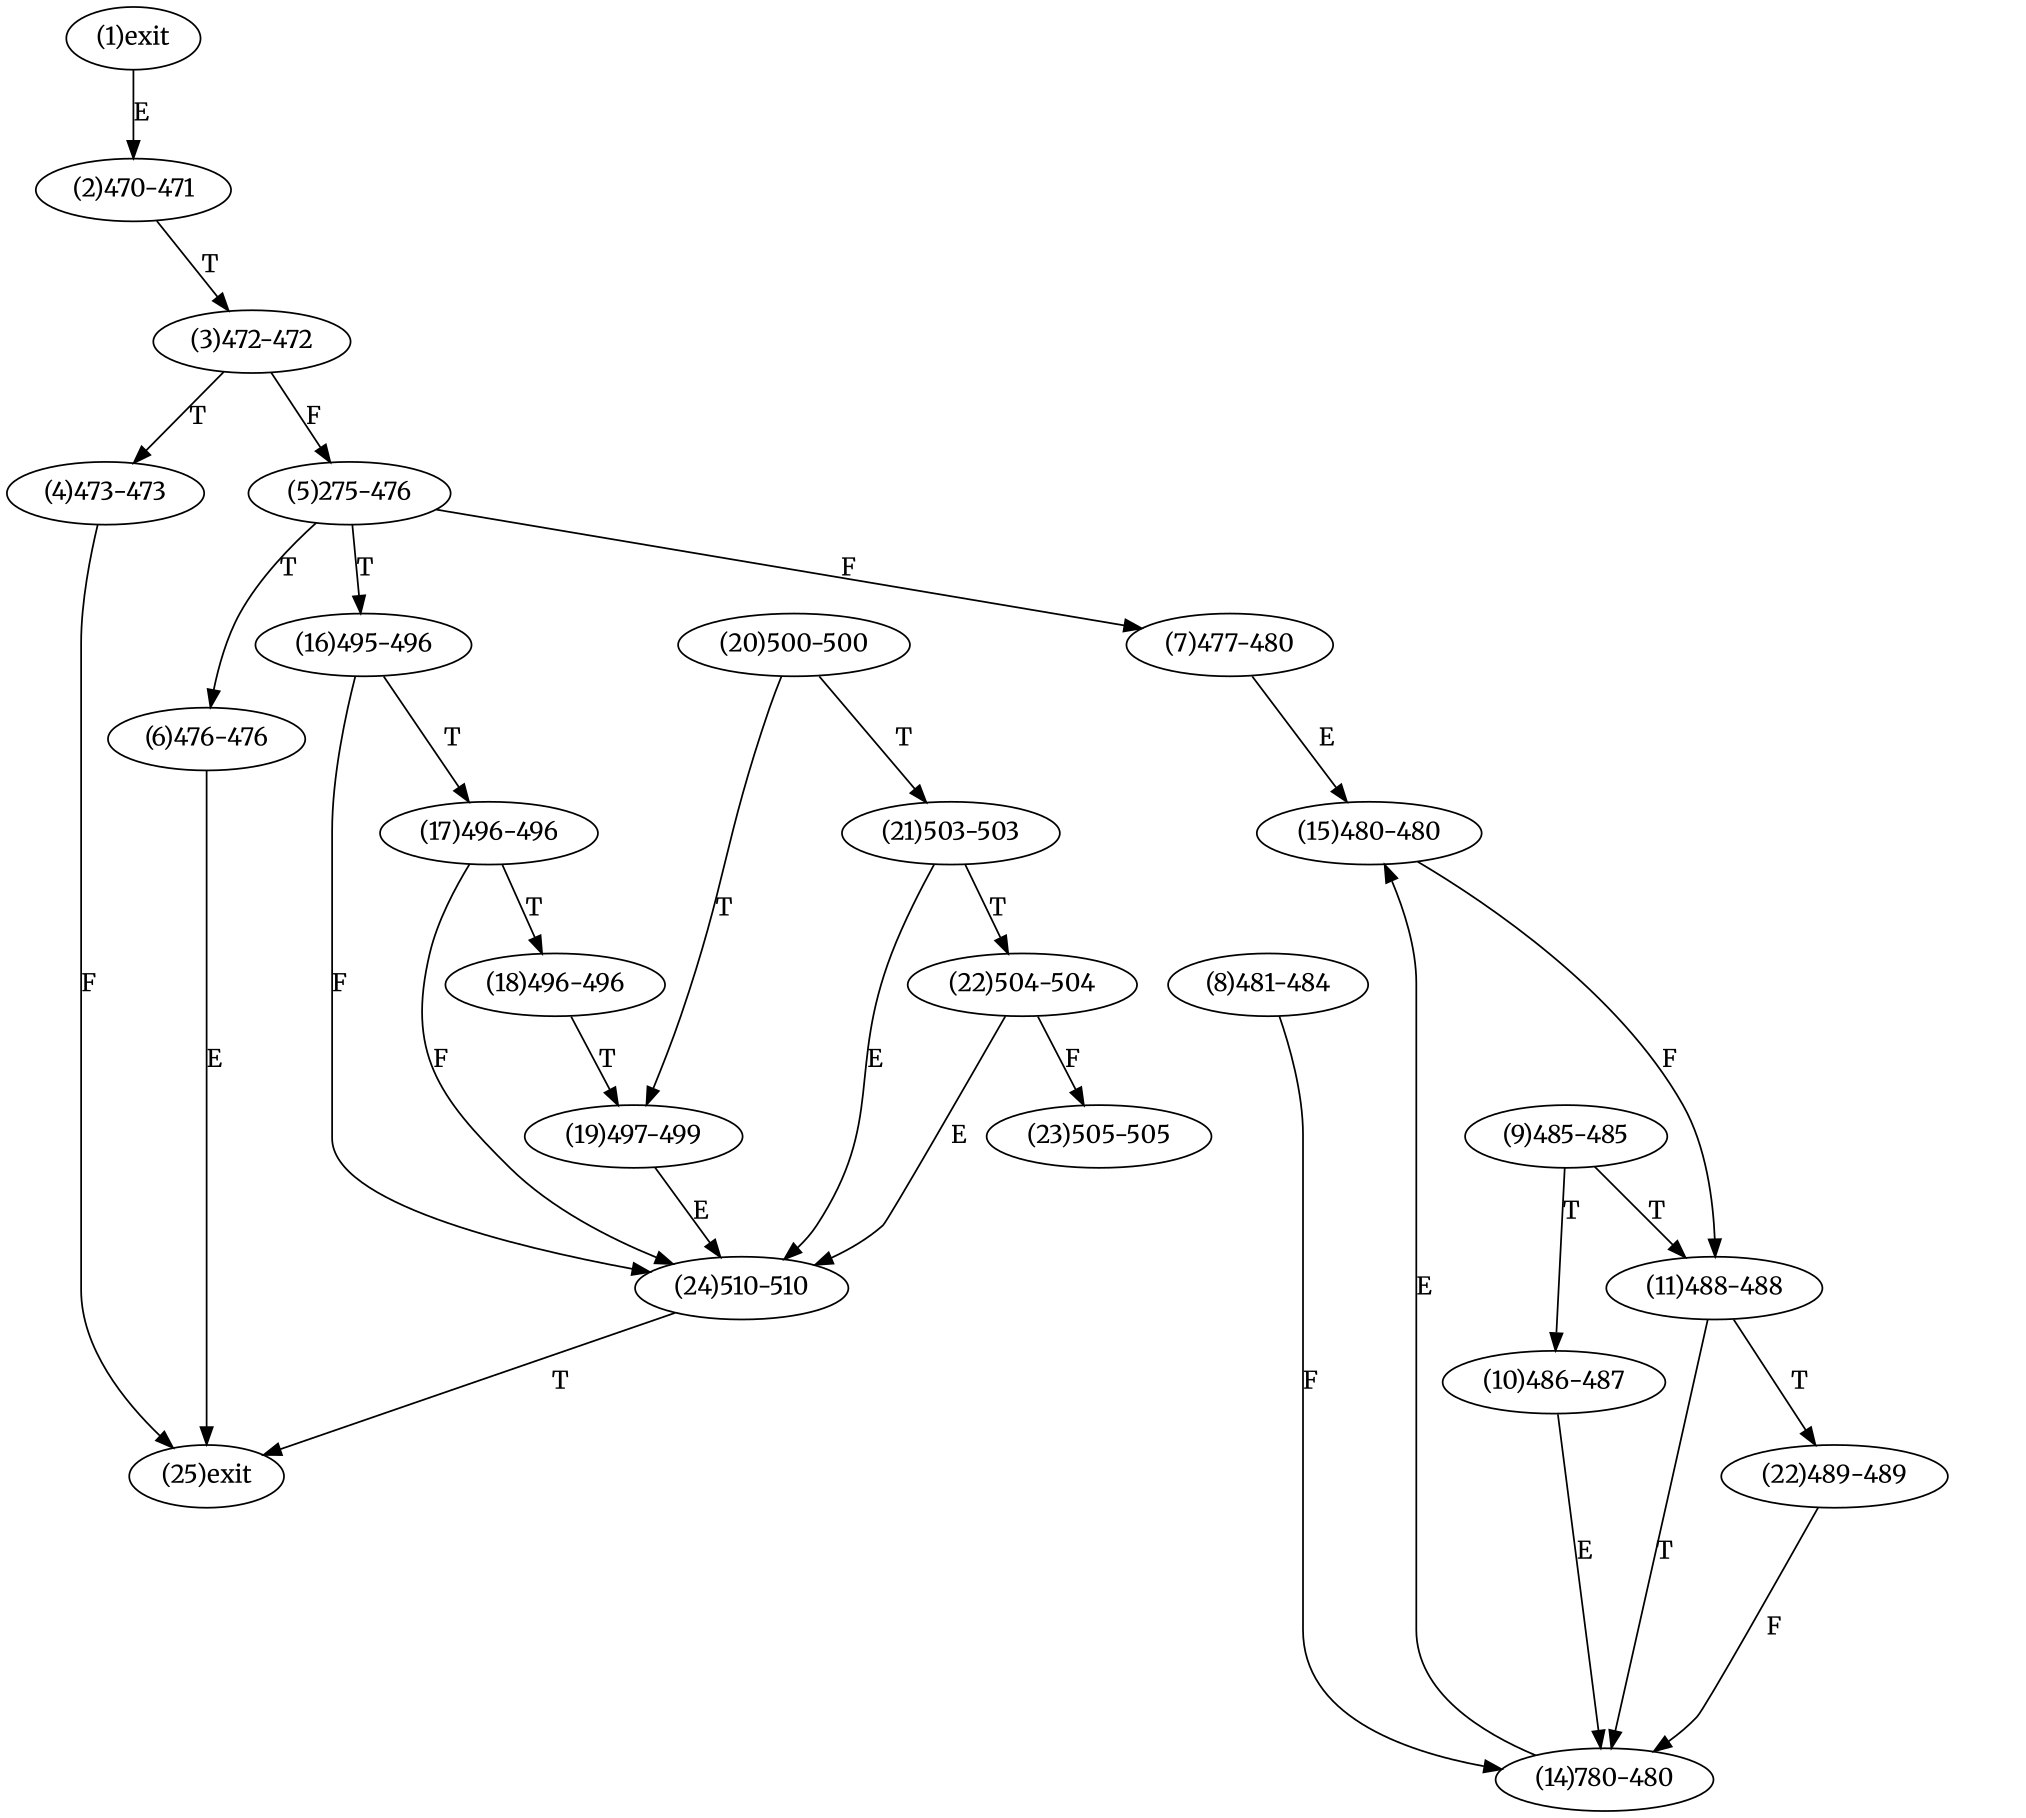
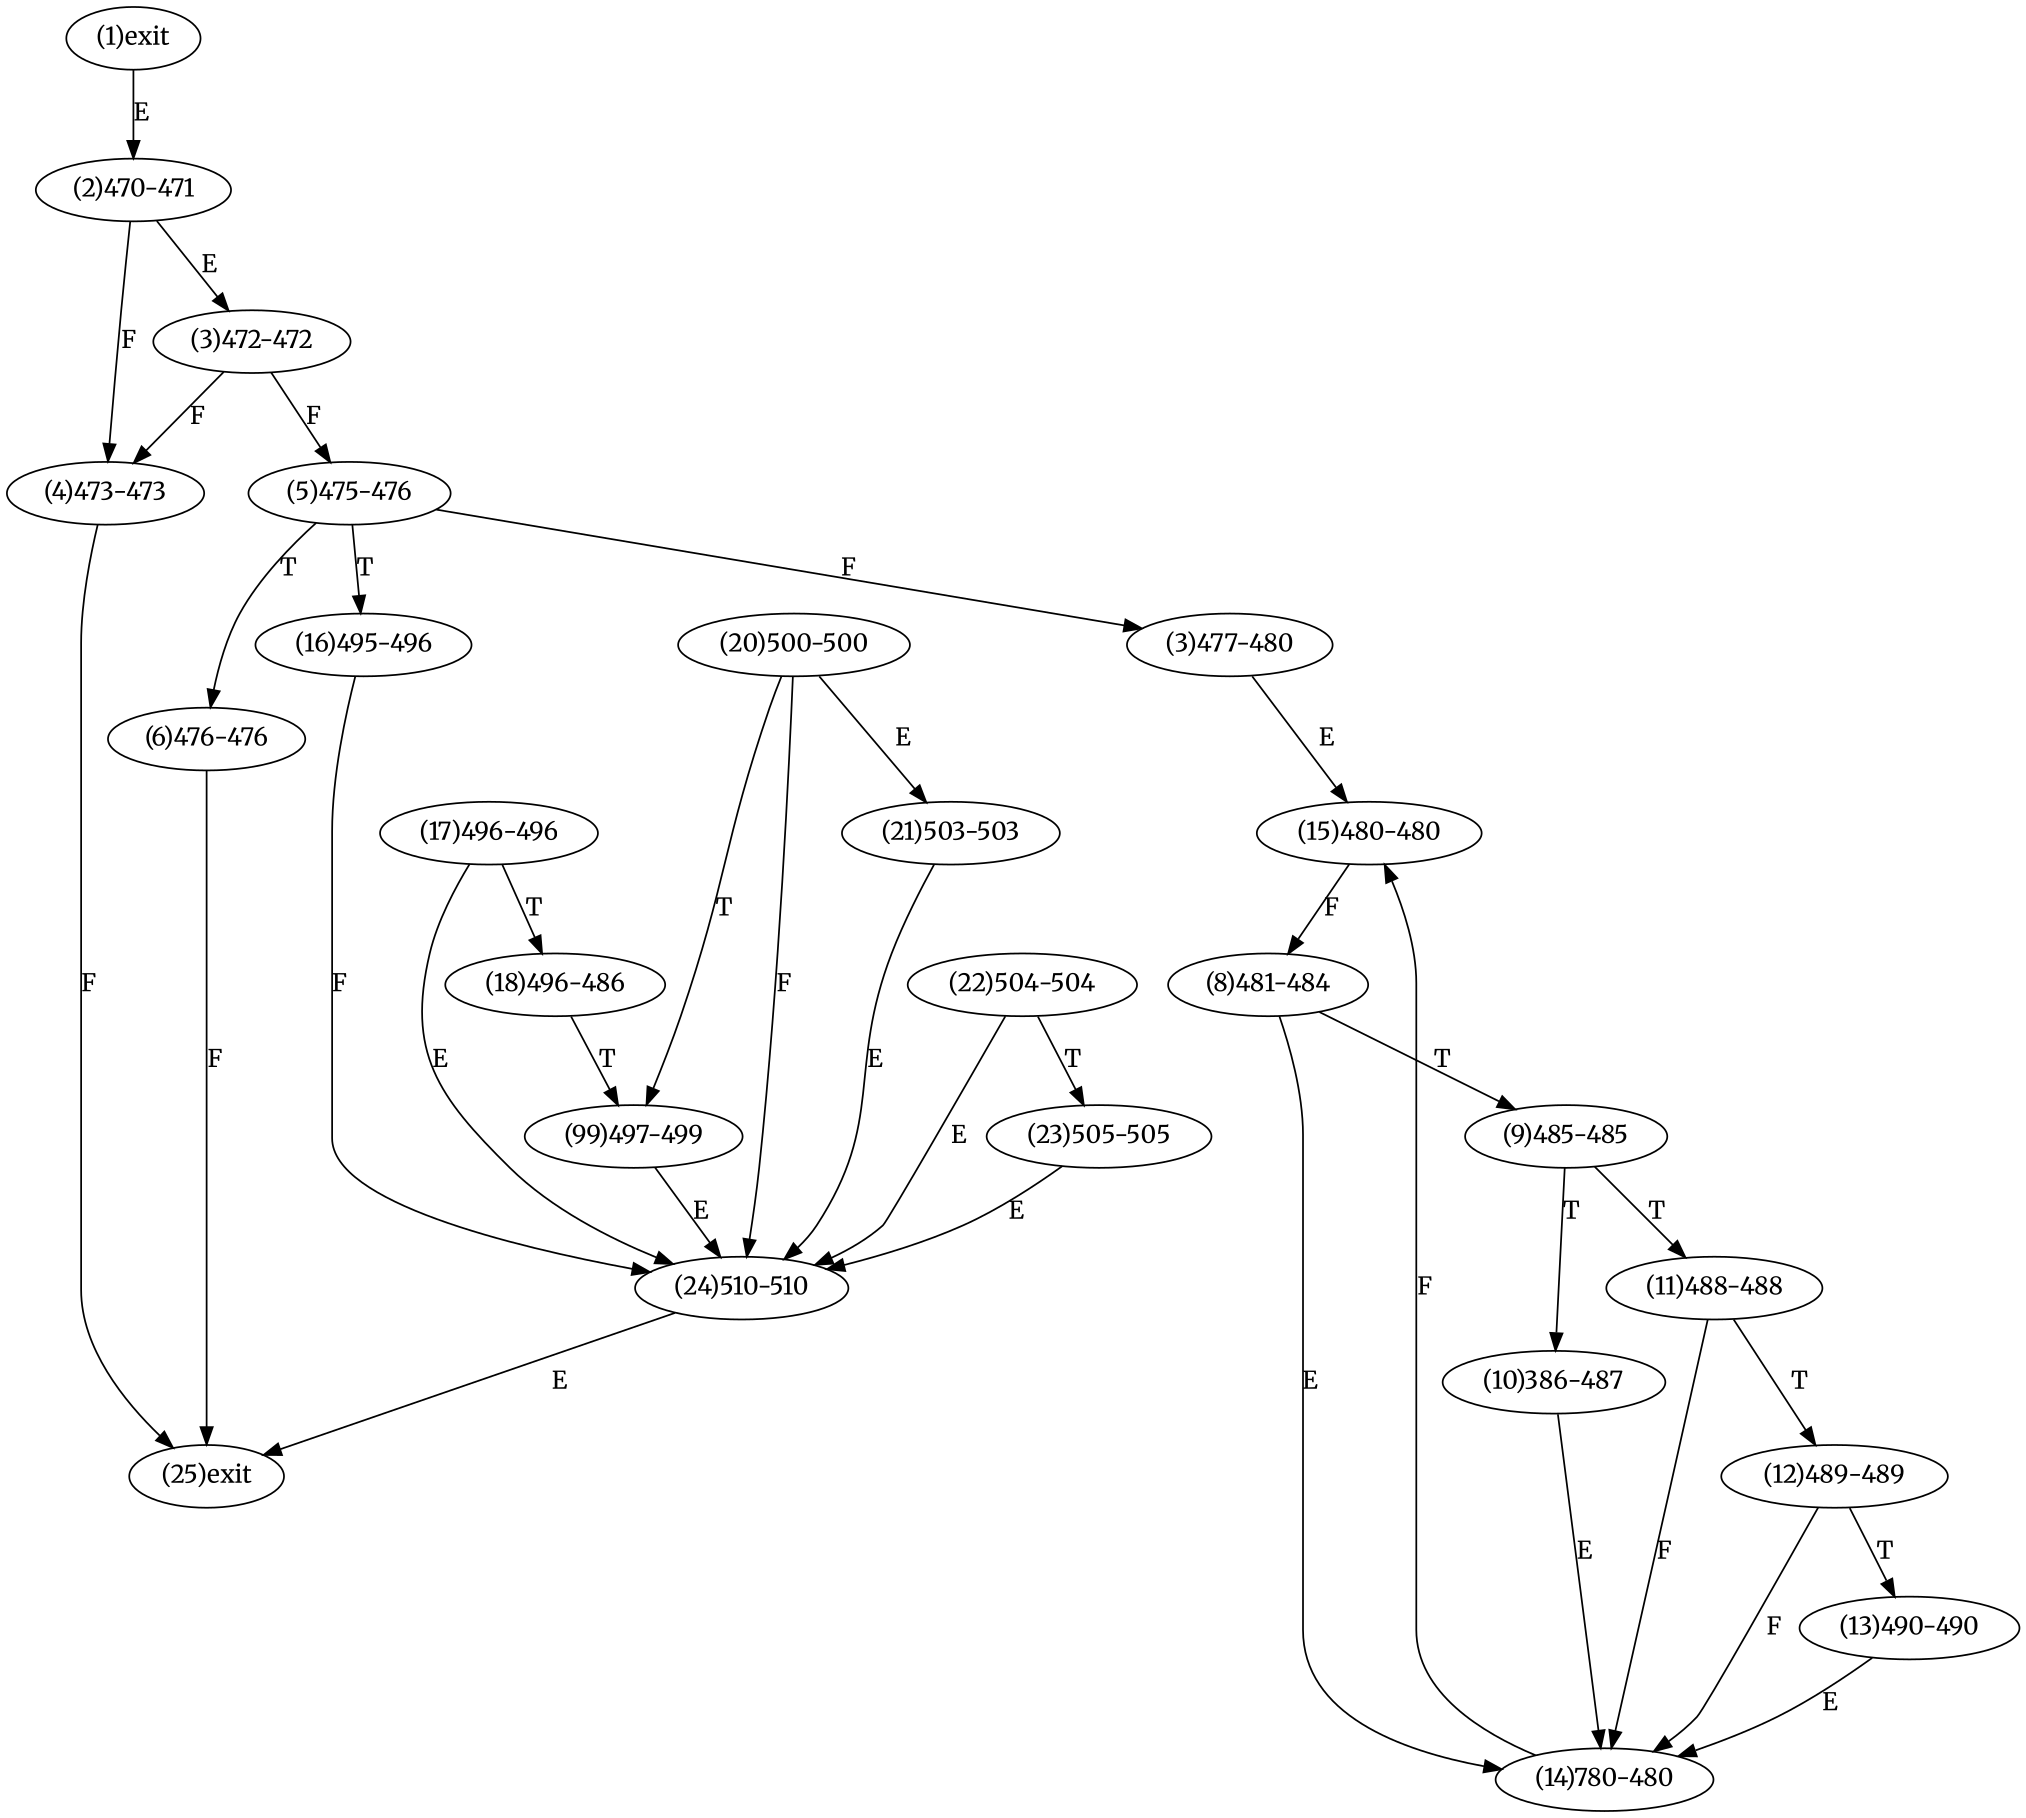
edge "(2)470-471" -> "(3)472-472": label "T" -> "E"
edge "(2)470-471" -> "(4)473-473": added, label "F"
edge "(3)472-472" -> "(4)473-473": label "T" -> "F"
node "(5)275-476": label "(5)275-476" -> "(5)475-476"
node "(7)477-480": label "(7)477-480" -> "(3)477-480"
edge "(16)495-496" -> "(17)496-496": removed, label "T"
edge "(20)500-500" -> "(21)503-503": label "T" -> "E"
edge "(21)503-503" -> "(22)504-504": removed, label "T"
edge "(20)500-500" -> "(24)510-510": added, label "F"
node "(18)496-496": label "(18)496-496" -> "(18)496-486"
edge "(15)480-480" -> "(11)488-488": now "(15)480-480" -> "(8)481-484"
edge "(8)481-484" -> "(9)485-485": added, label "T"
edge "(6)476-476" -> "(25)exit": label "E" -> "F"
edge "(17)496-496" -> "(24)510-510": label "F" -> "E"
edge "(22)504-504" -> "(23)505-505": label "F" -> "T"
node "(19)497-499": label "(19)497-499" -> "(99)497-499"
edge "(23)505-505" -> "(24)510-510": added, label "E"
edge "(14)780-480" -> "(15)480-480": label "E" -> "F"
edge "(24)510-510" -> "(25)exit": label "T" -> "E"
edge "(8)481-484" -> "(14)780-480": label "F" -> "E"
node "(10)486-487": label "(10)486-487" -> "(10)386-487"
node "(22)489-489": label "(22)489-489" -> "(12)489-489"
edge "(11)488-488" -> "(14)780-480": label "T" -> "F"
node "(13)490-490": added
